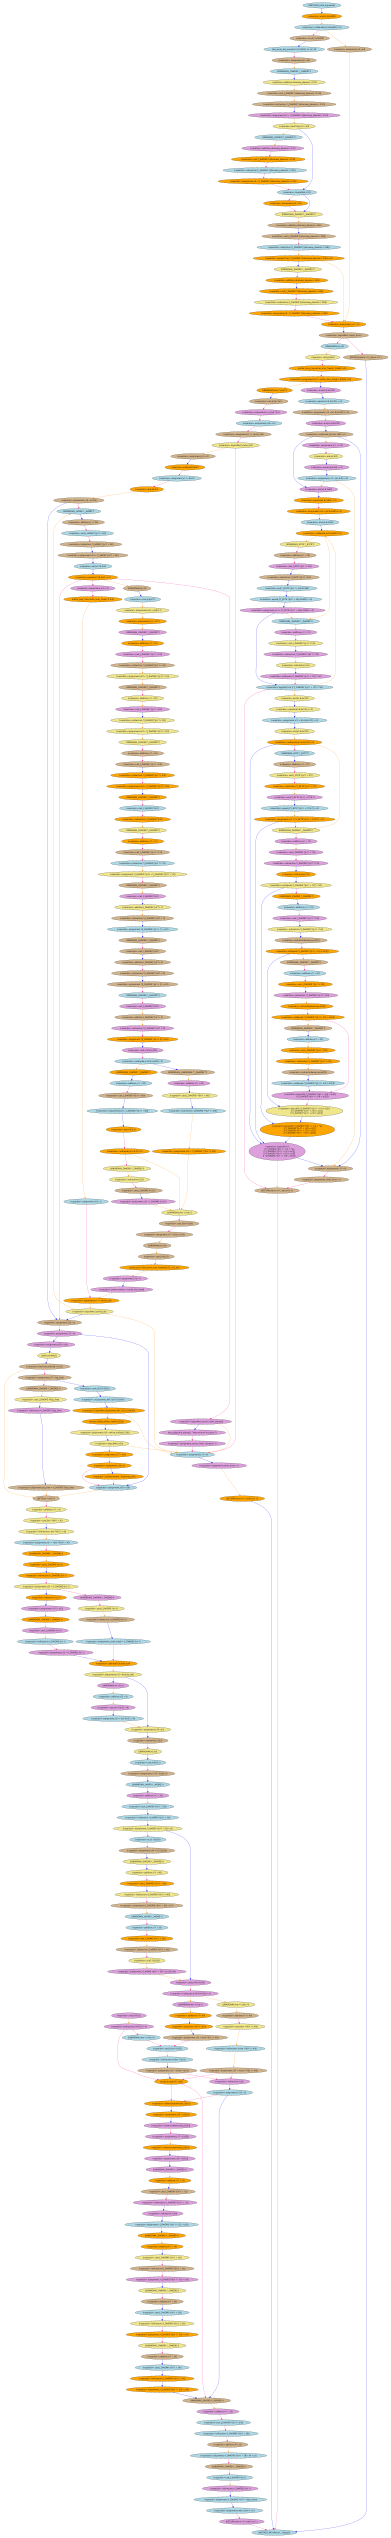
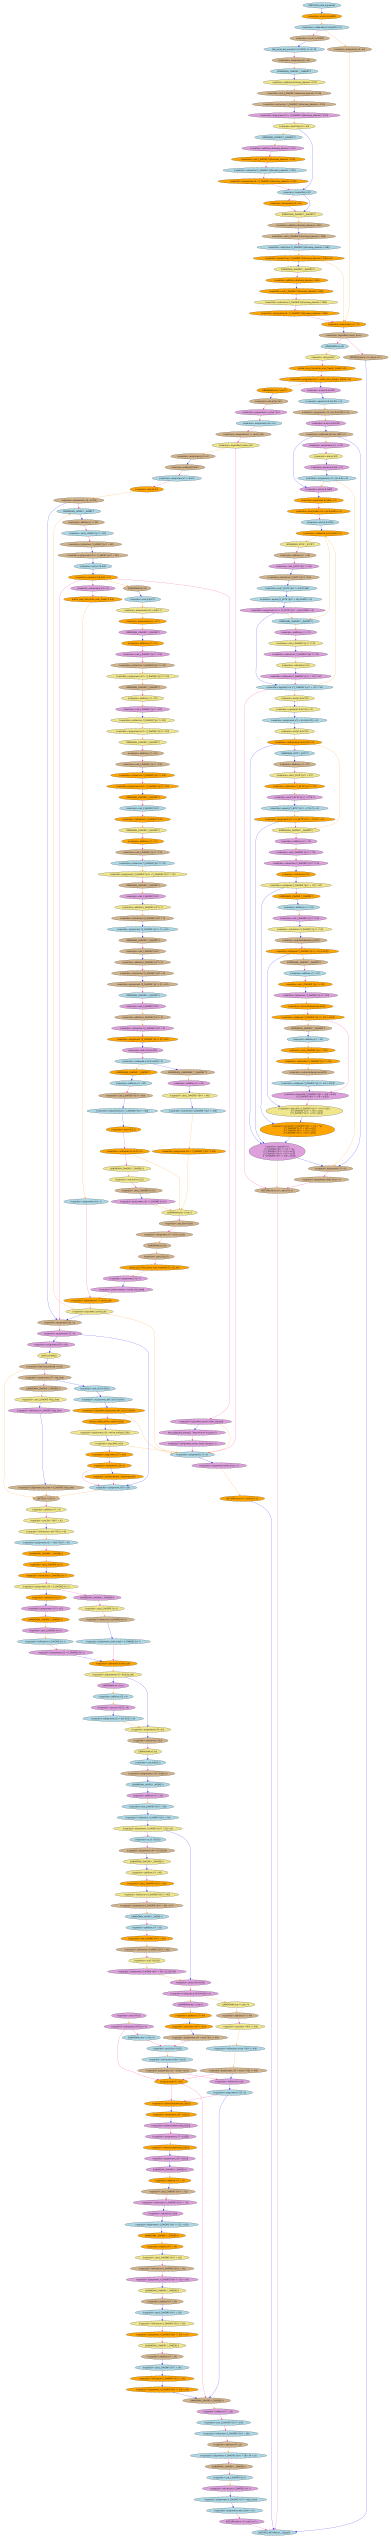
node "(<operator>.addressOf,&v41)": fillcolor orange -> tan
edge "(<operator>.indirectIndexAccess,a2[3])" -> "(<operator>.notEquals,*(_DWORD *)(v11 + 24) != a2[3])": removed
edge "(<operator>.assignment,v35 = *(char **)(v11 + 40))" -> "(<operator>.indirection,*v35)": color deeppink -> blue
